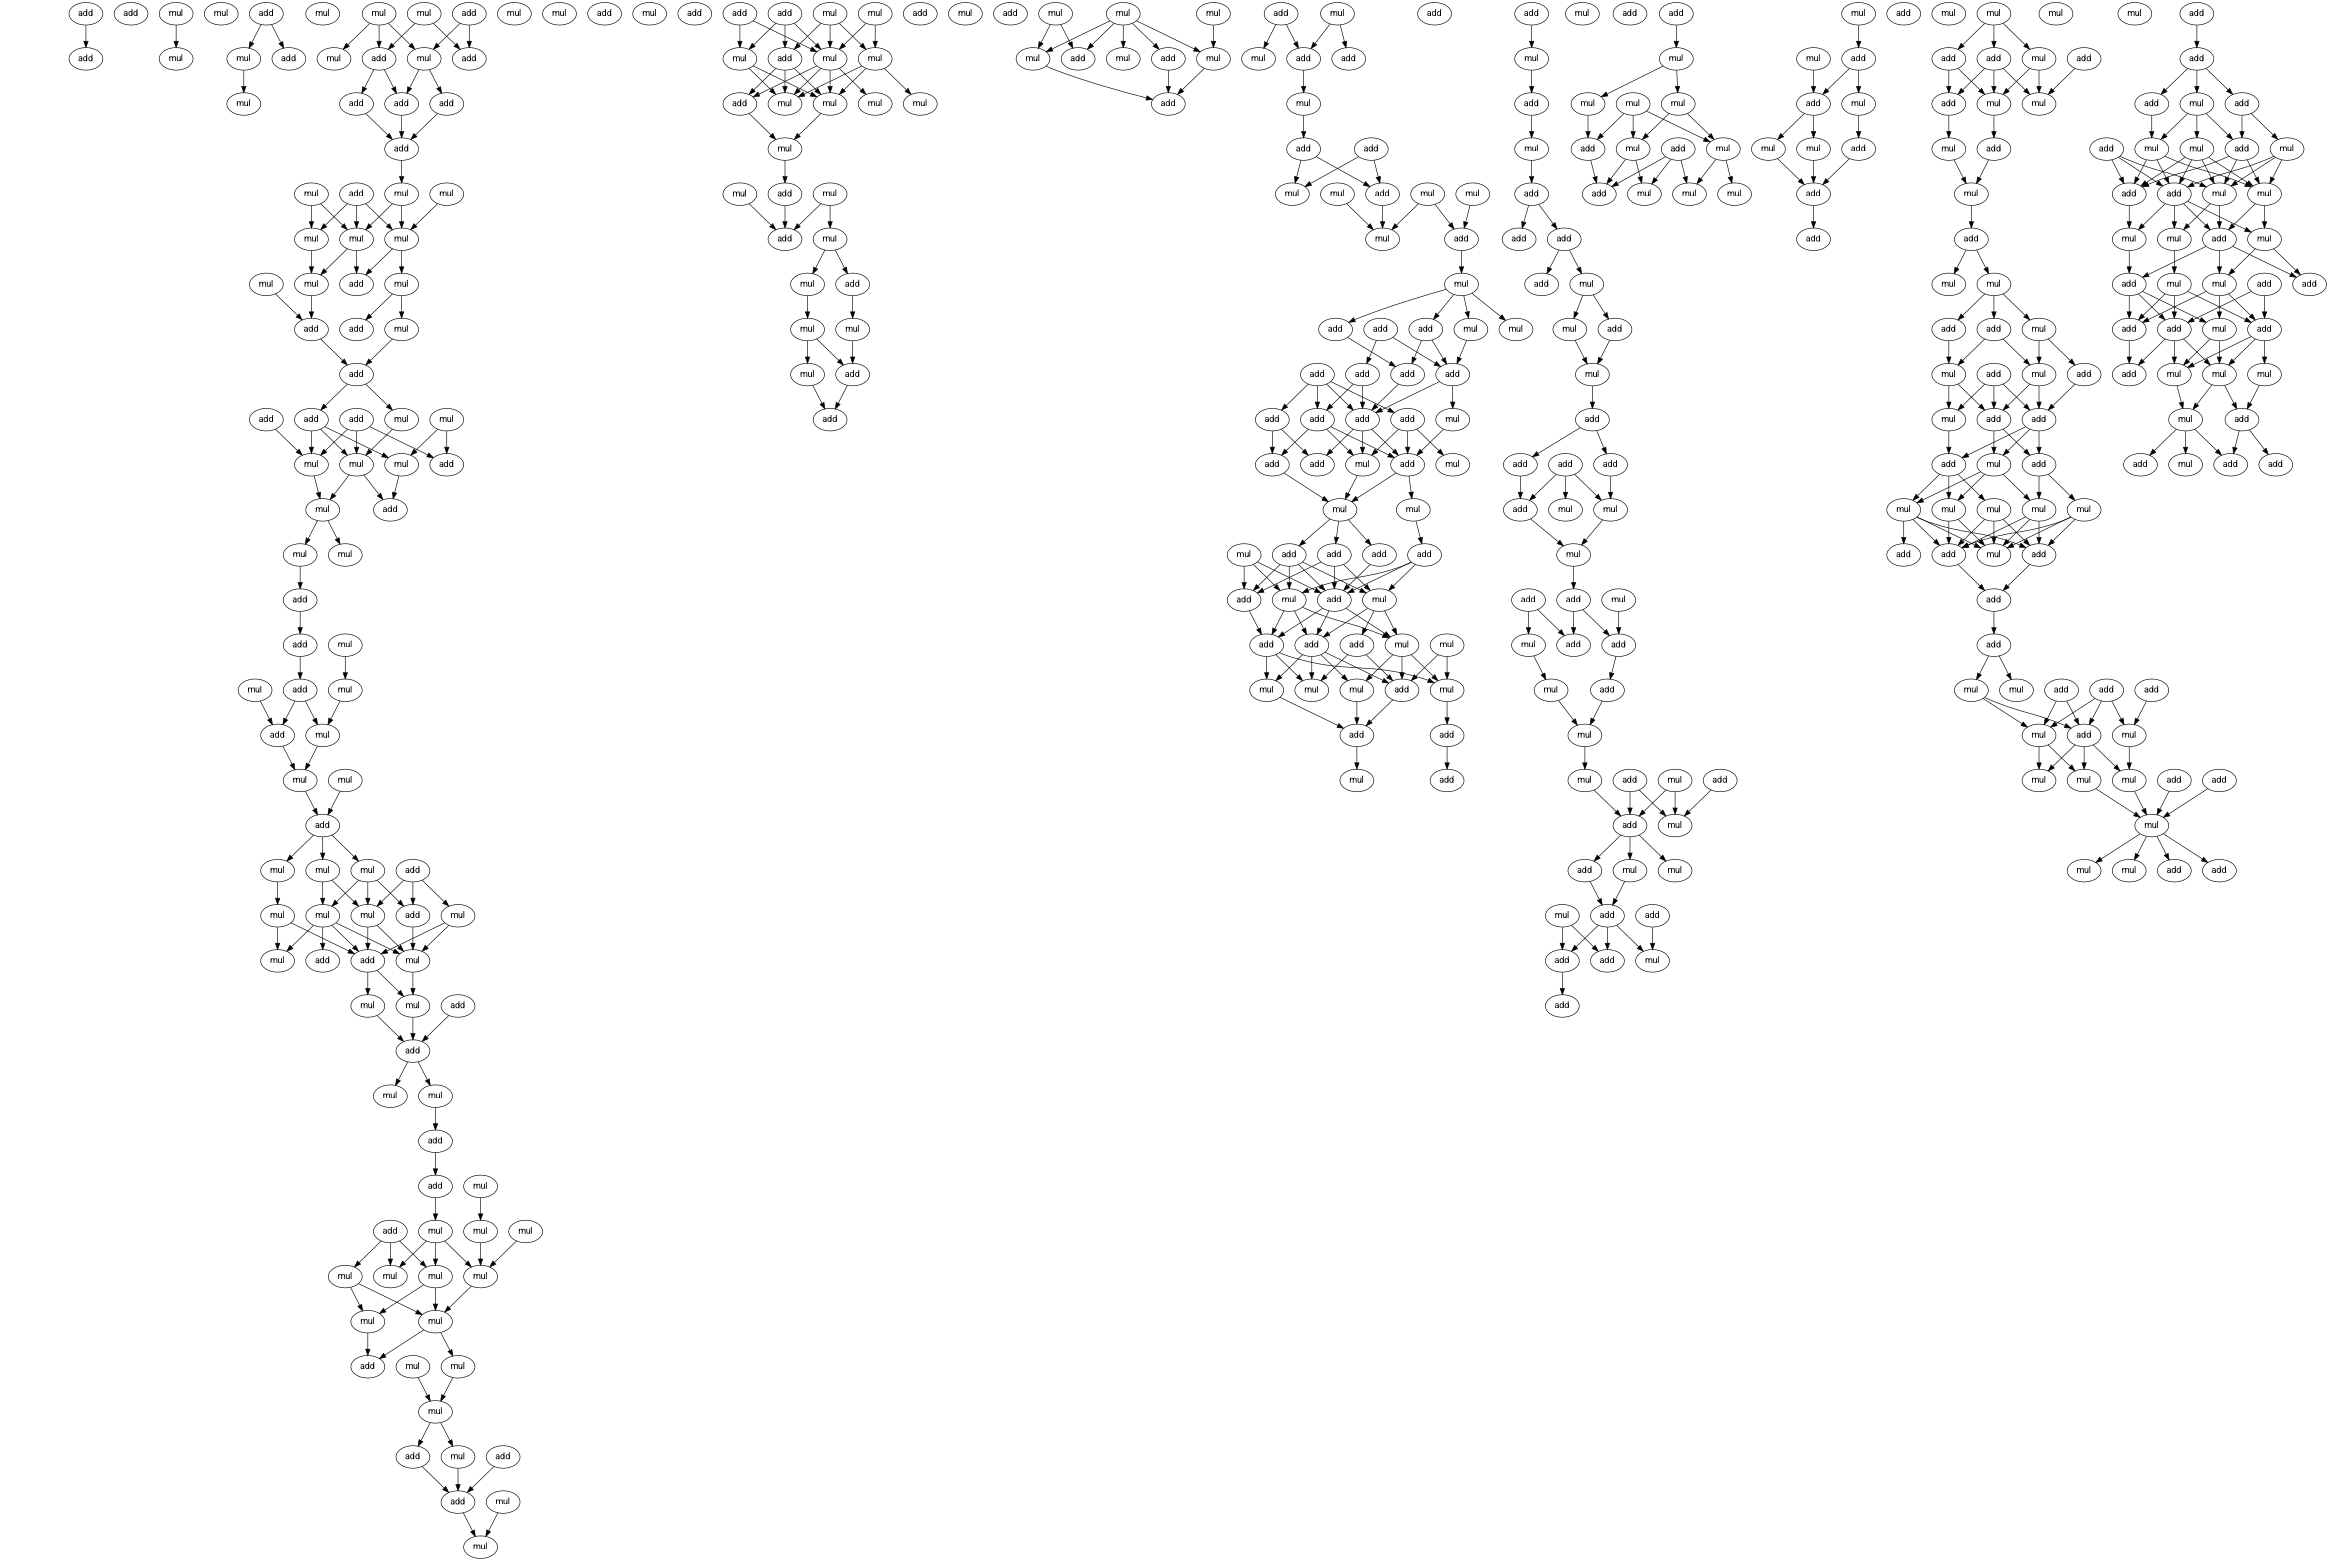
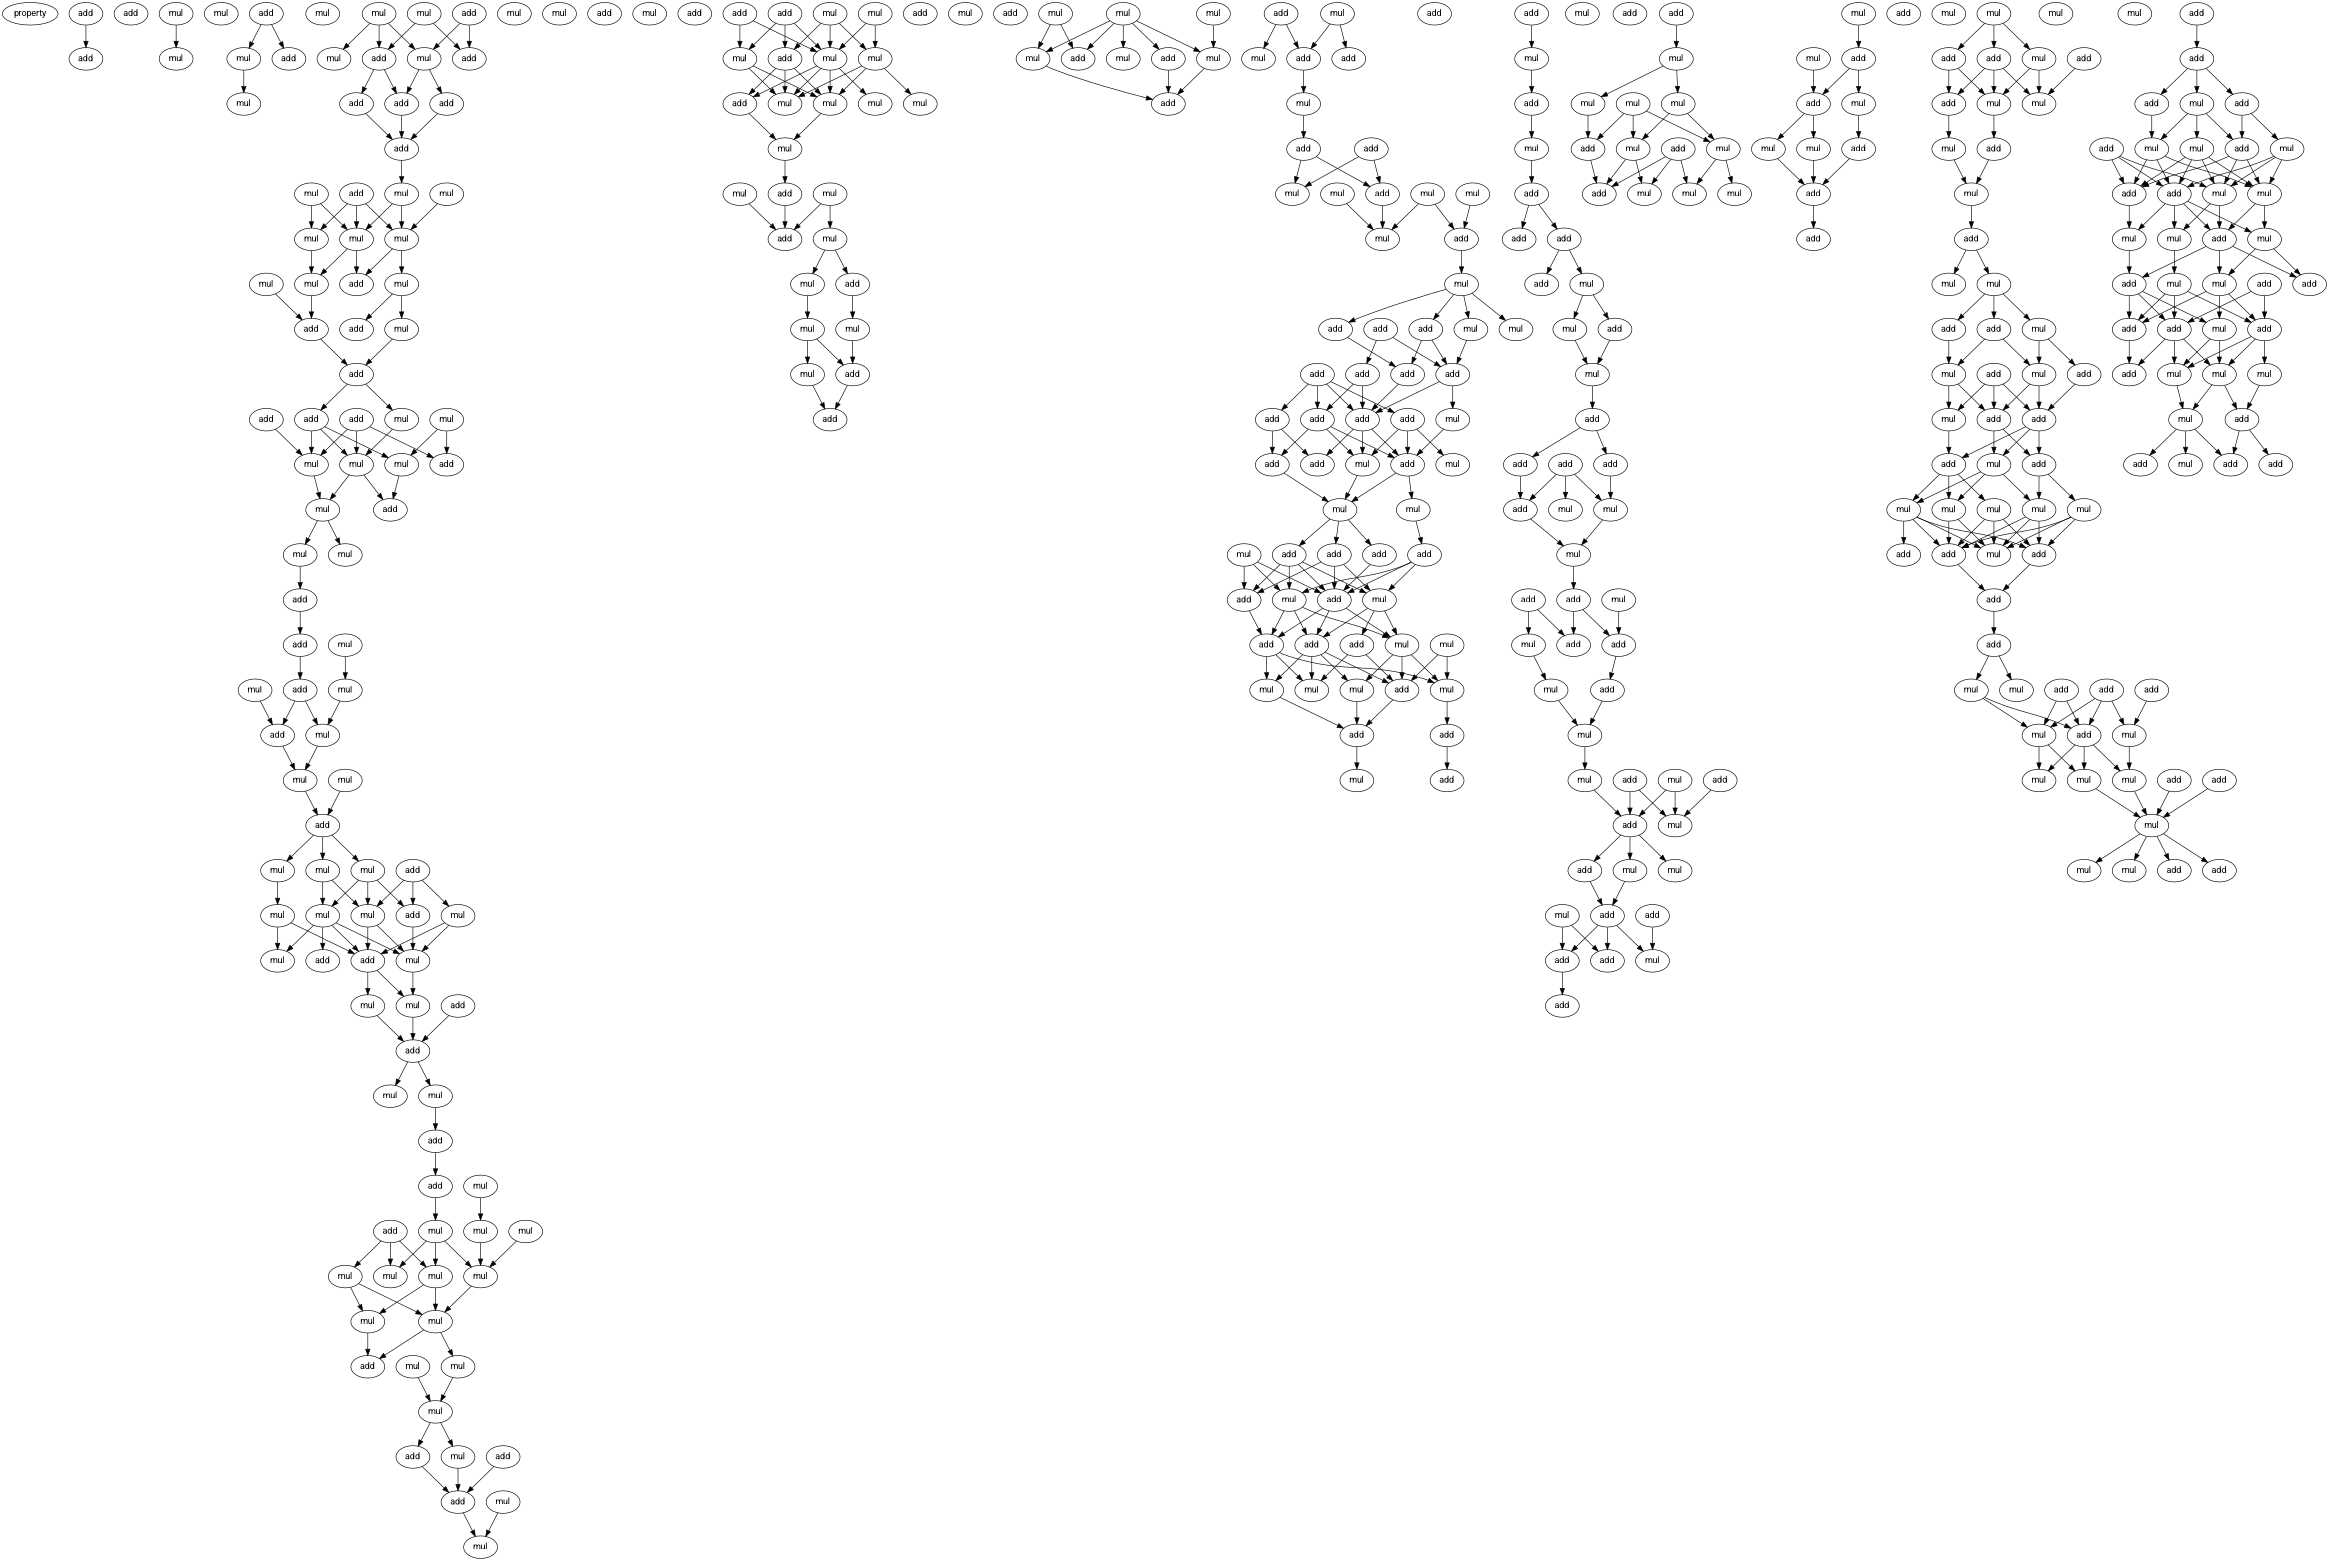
node "property": added
